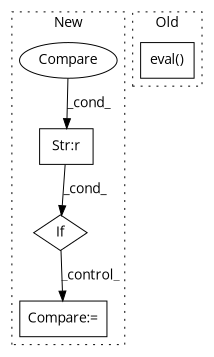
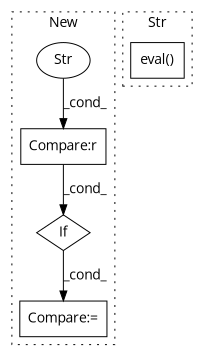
cluster "Old": label "Old" -> "Str"
node "Compare": label "Compare" -> "Str"
node "Str:r": label "Str:r" -> "Compare:r"
edge "If" -> "Compare:=": label "_control_" -> "_cond_"
